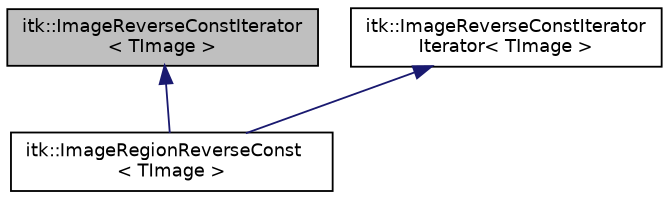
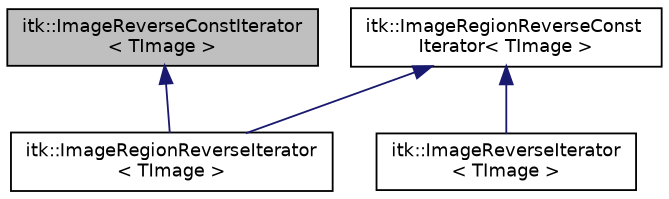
node "itk::ImageReverseConstIterator Iterator< TImage >": label "itk::ImageReverseConstIterator Iterator< TImage >" -> "itk::ImageRegionReverseConst Iterator< TImage >"
node "itk::ImageRegionReverseConst < TImage >": label "itk::ImageRegionReverseConst < TImage >" -> "itk::ImageRegionReverseIterator < TImage >"
node "itk::ImageReverseIterator < TImage >": added
